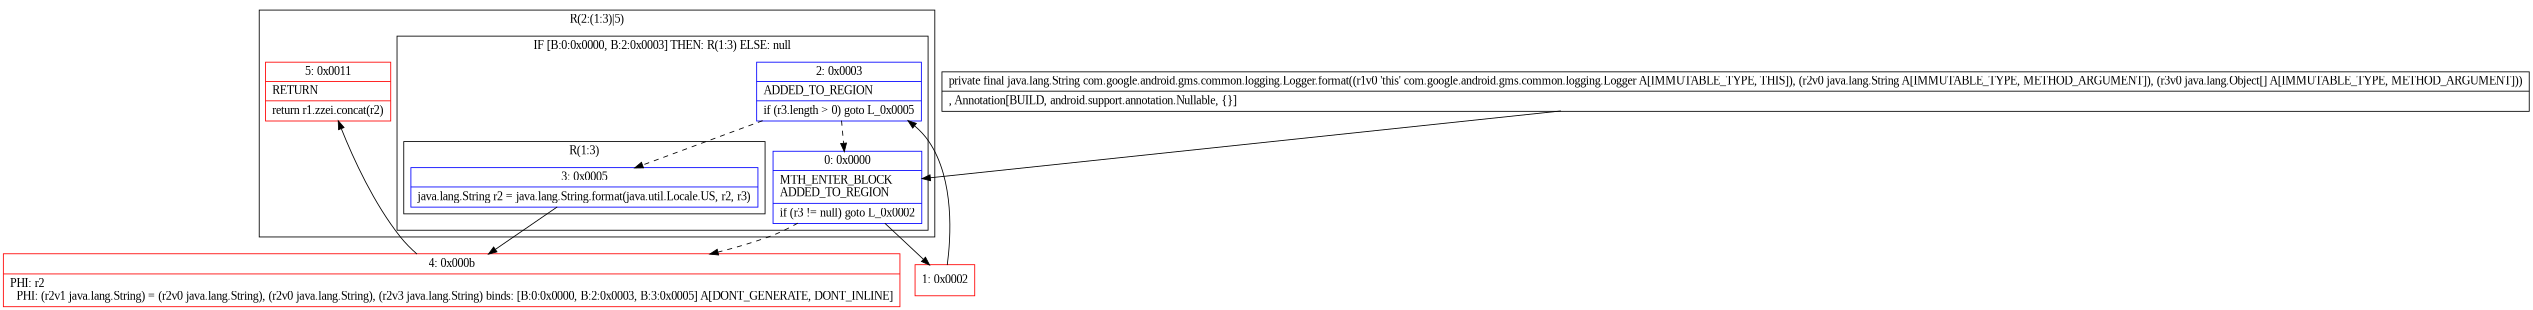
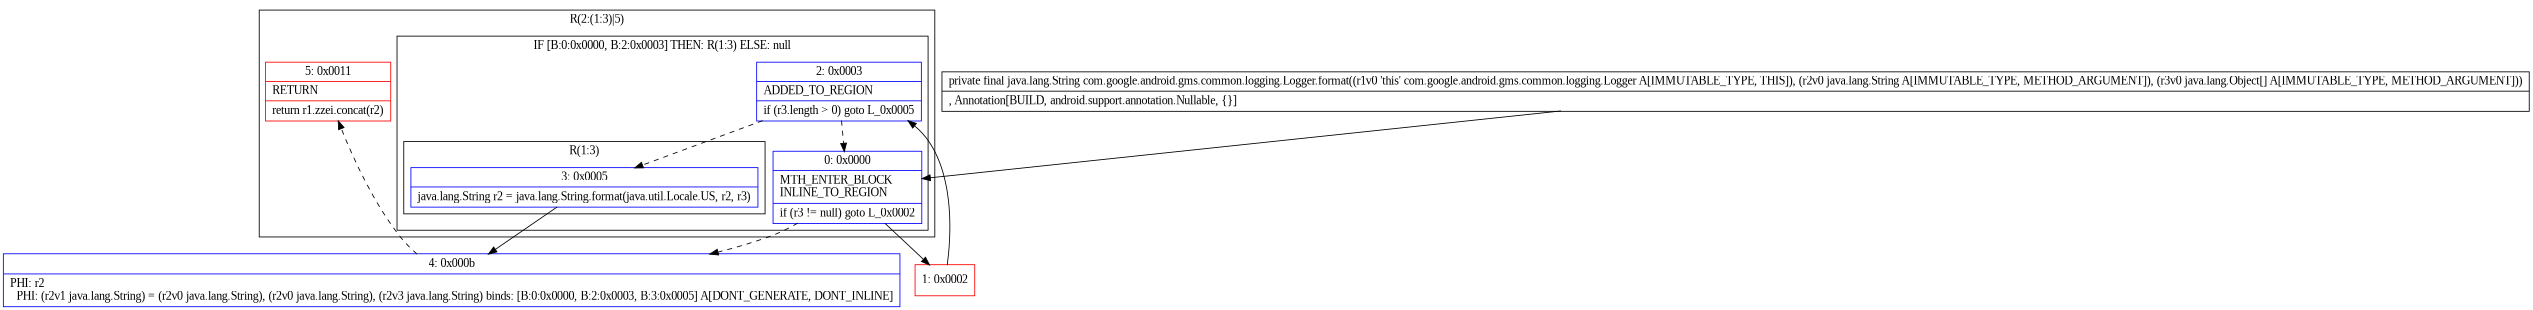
node "0: 0x0000": text "ADDED_TO_REGION" -> "INLINE_TO_REGION"
edge "4: 0x000b" -> "5: 0x0011": style solid -> dashed
node "4: 0x000b": color red -> blue
